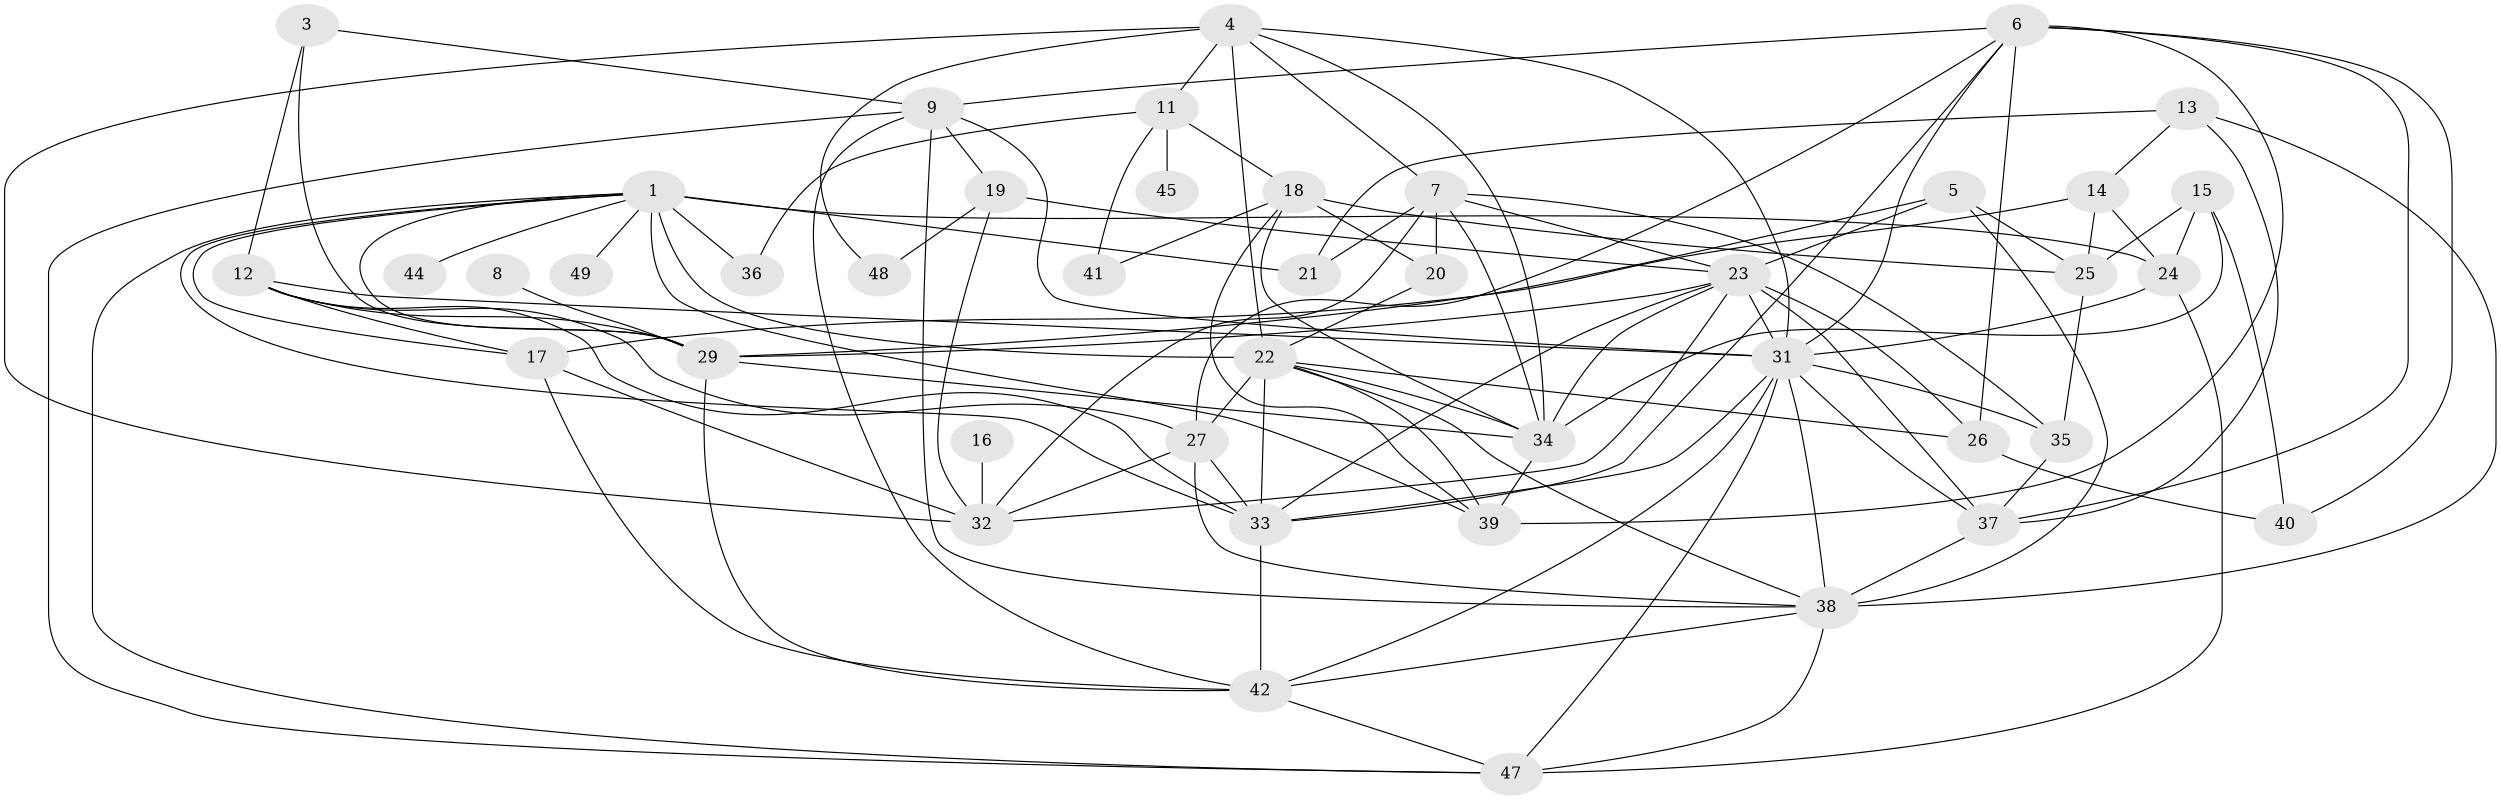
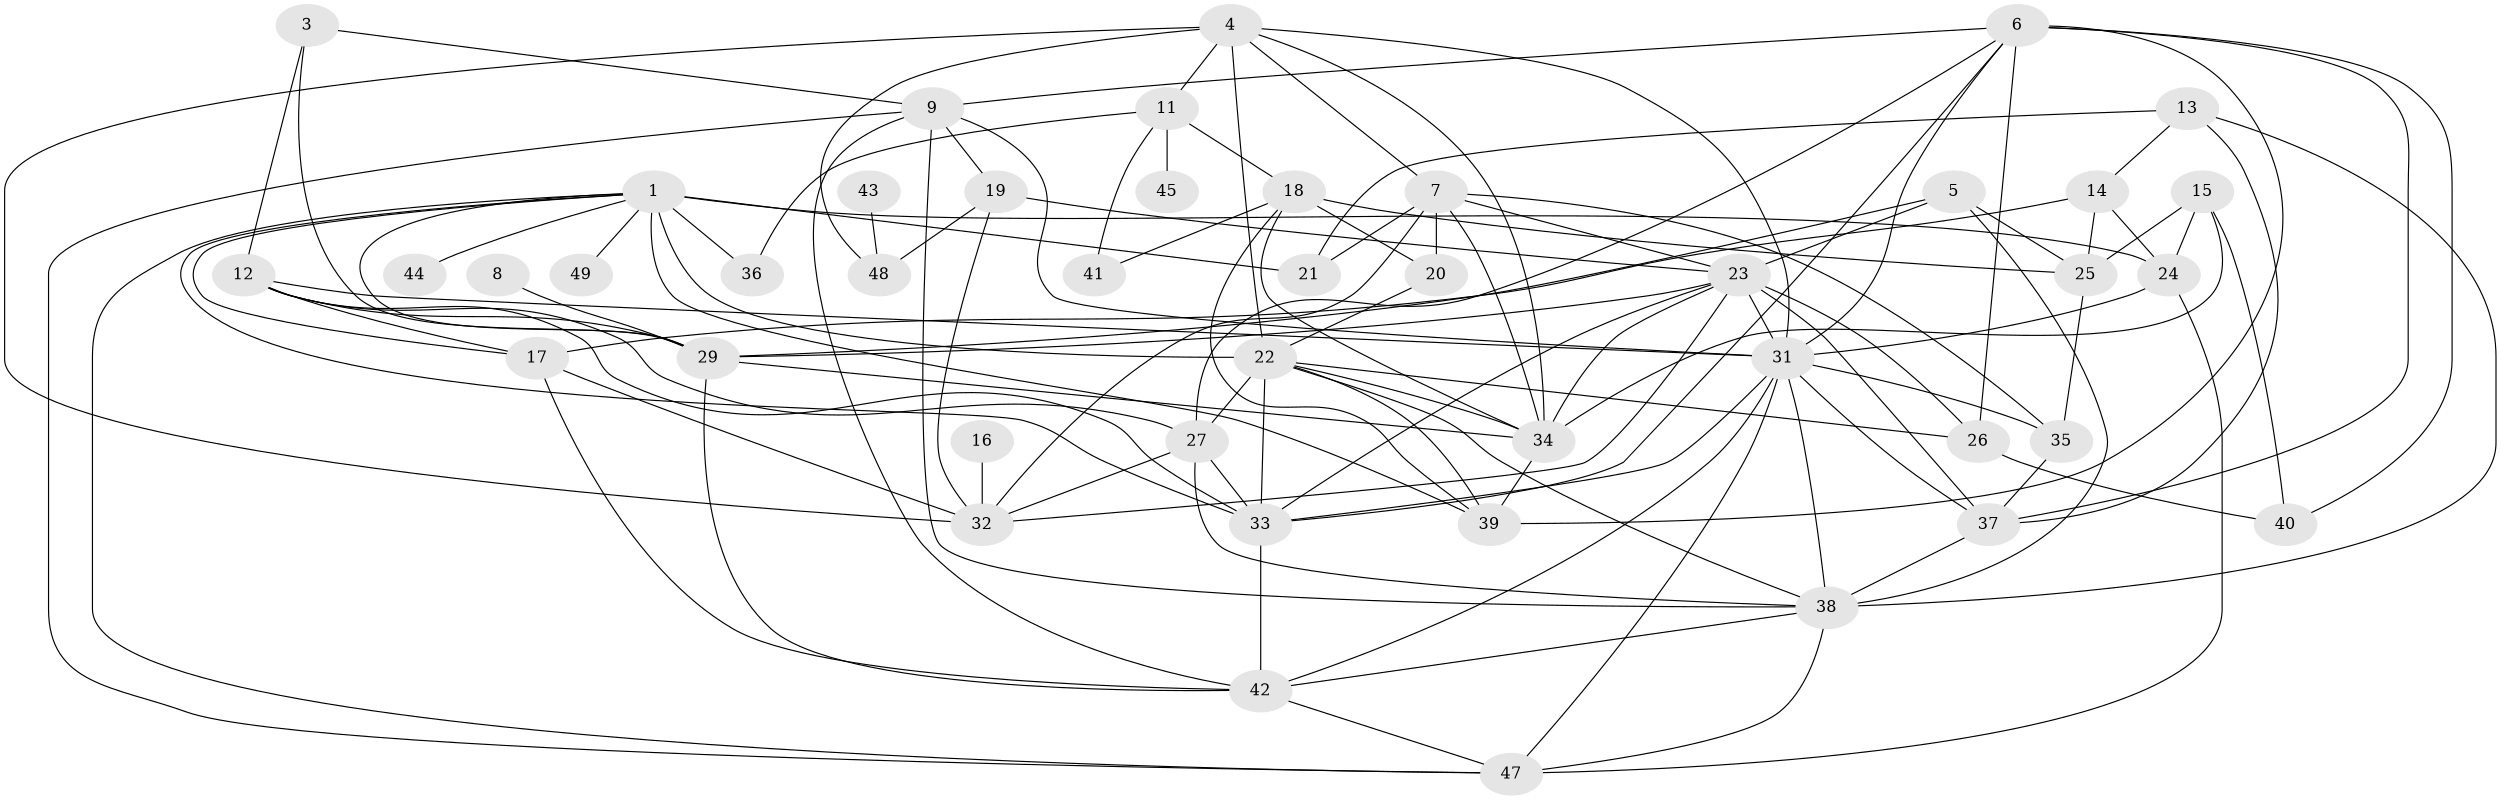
node "43": added
